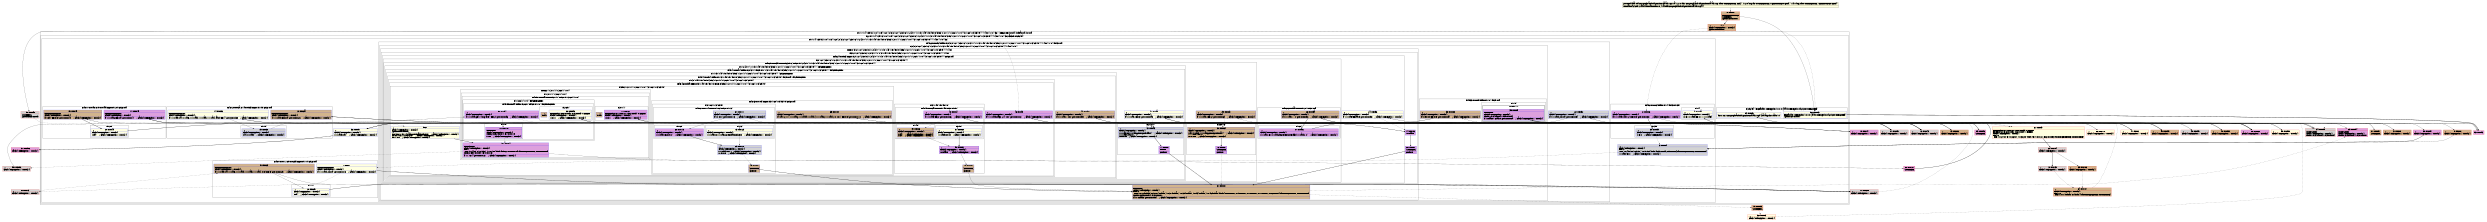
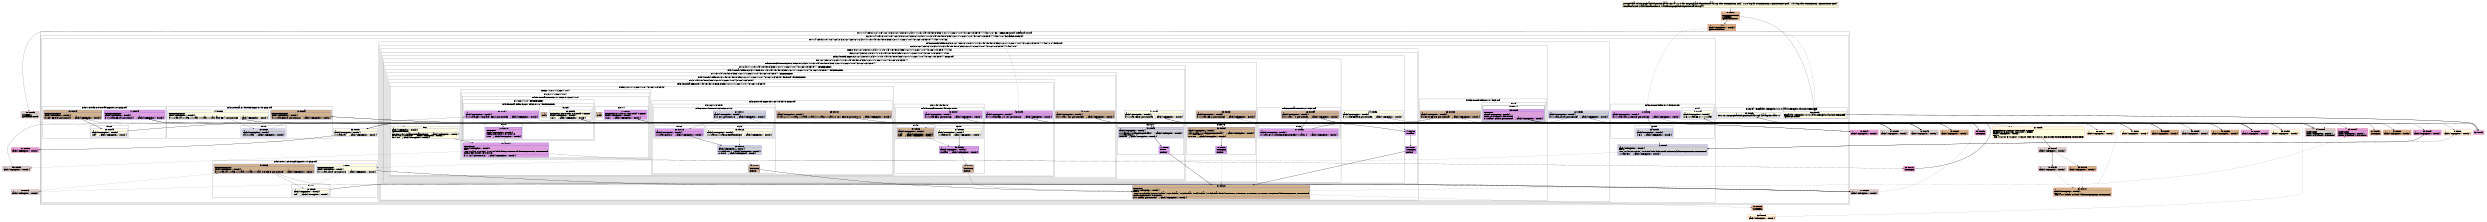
node "5: 0x000c": fillcolor tan -> lightyellow
